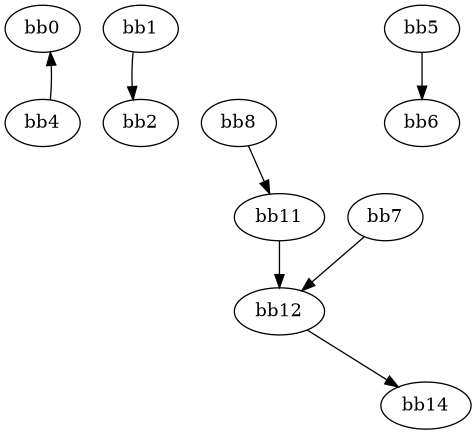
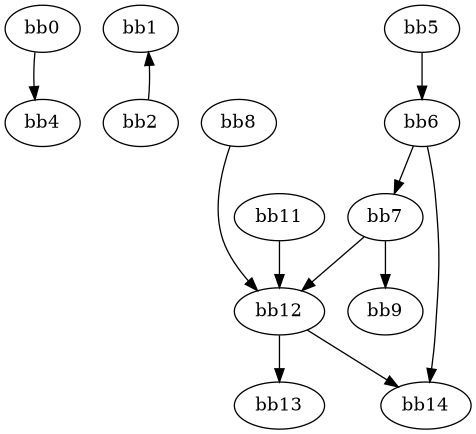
edge "bb1" -> "bb2": reversed
edge "bb4" -> "bb0": reversed
edge "bb8" -> "bb11": now "bb8" -> "bb12"
edge "bb6" -> "bb7": added
edge "bb6" -> "bb14": added
node "bb9": added
node "bb13": added
